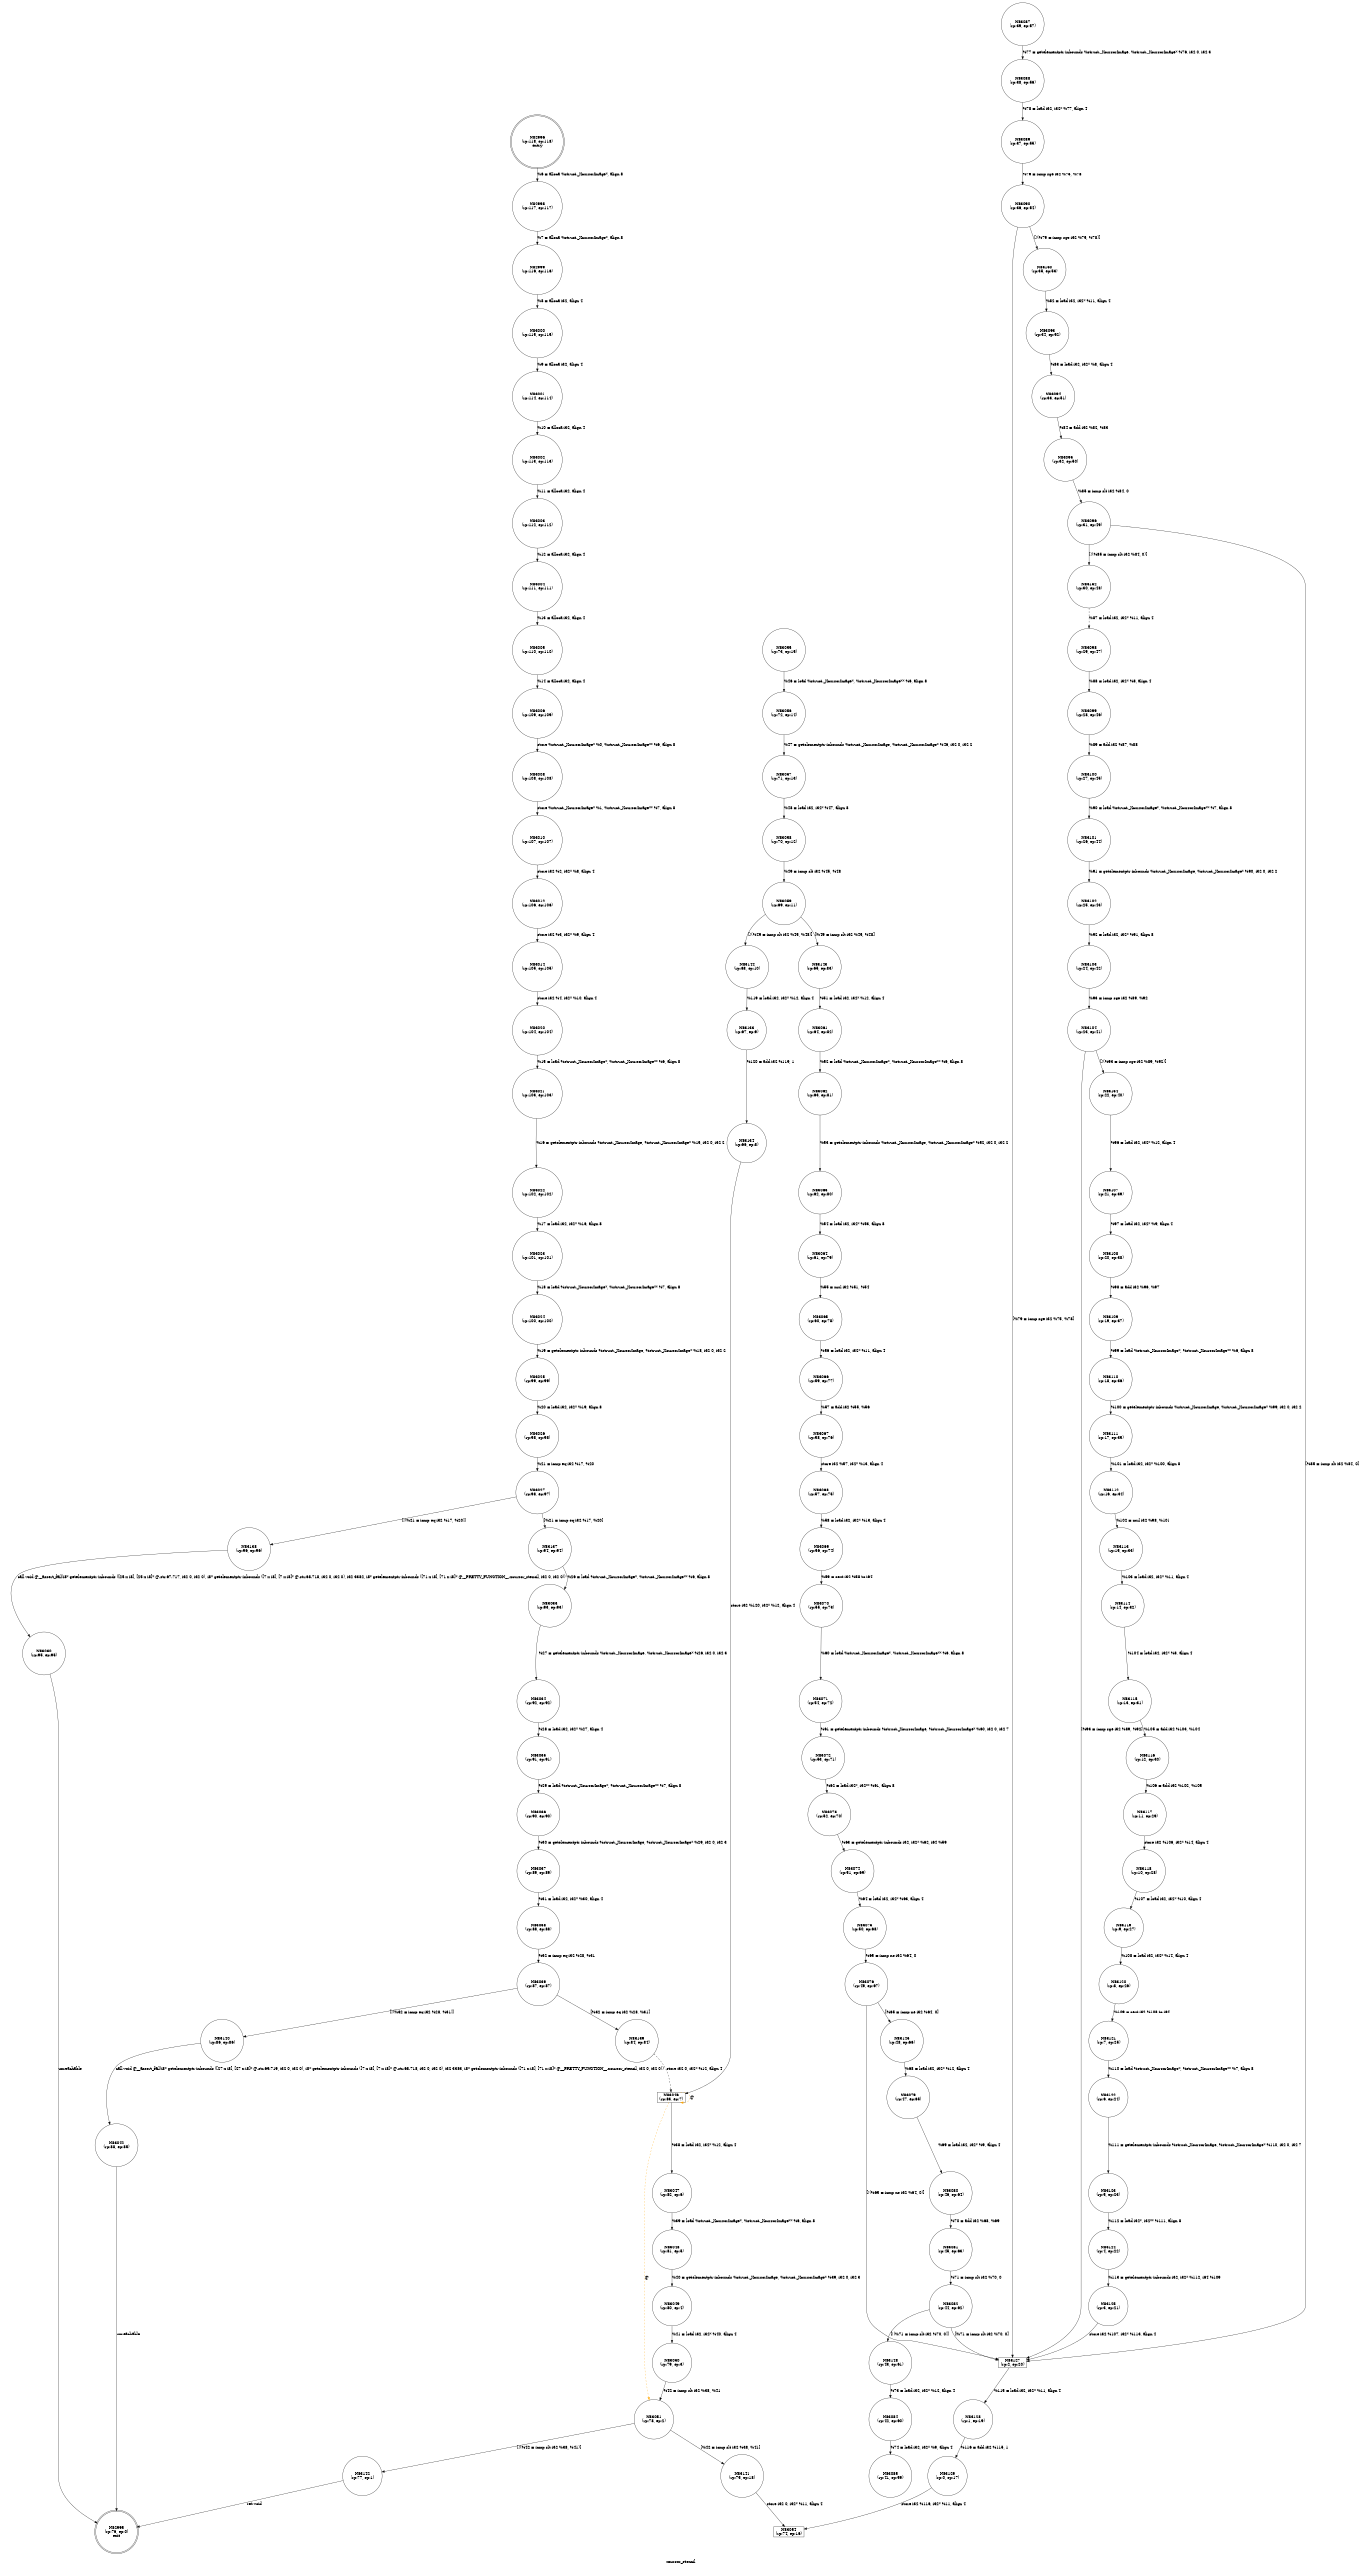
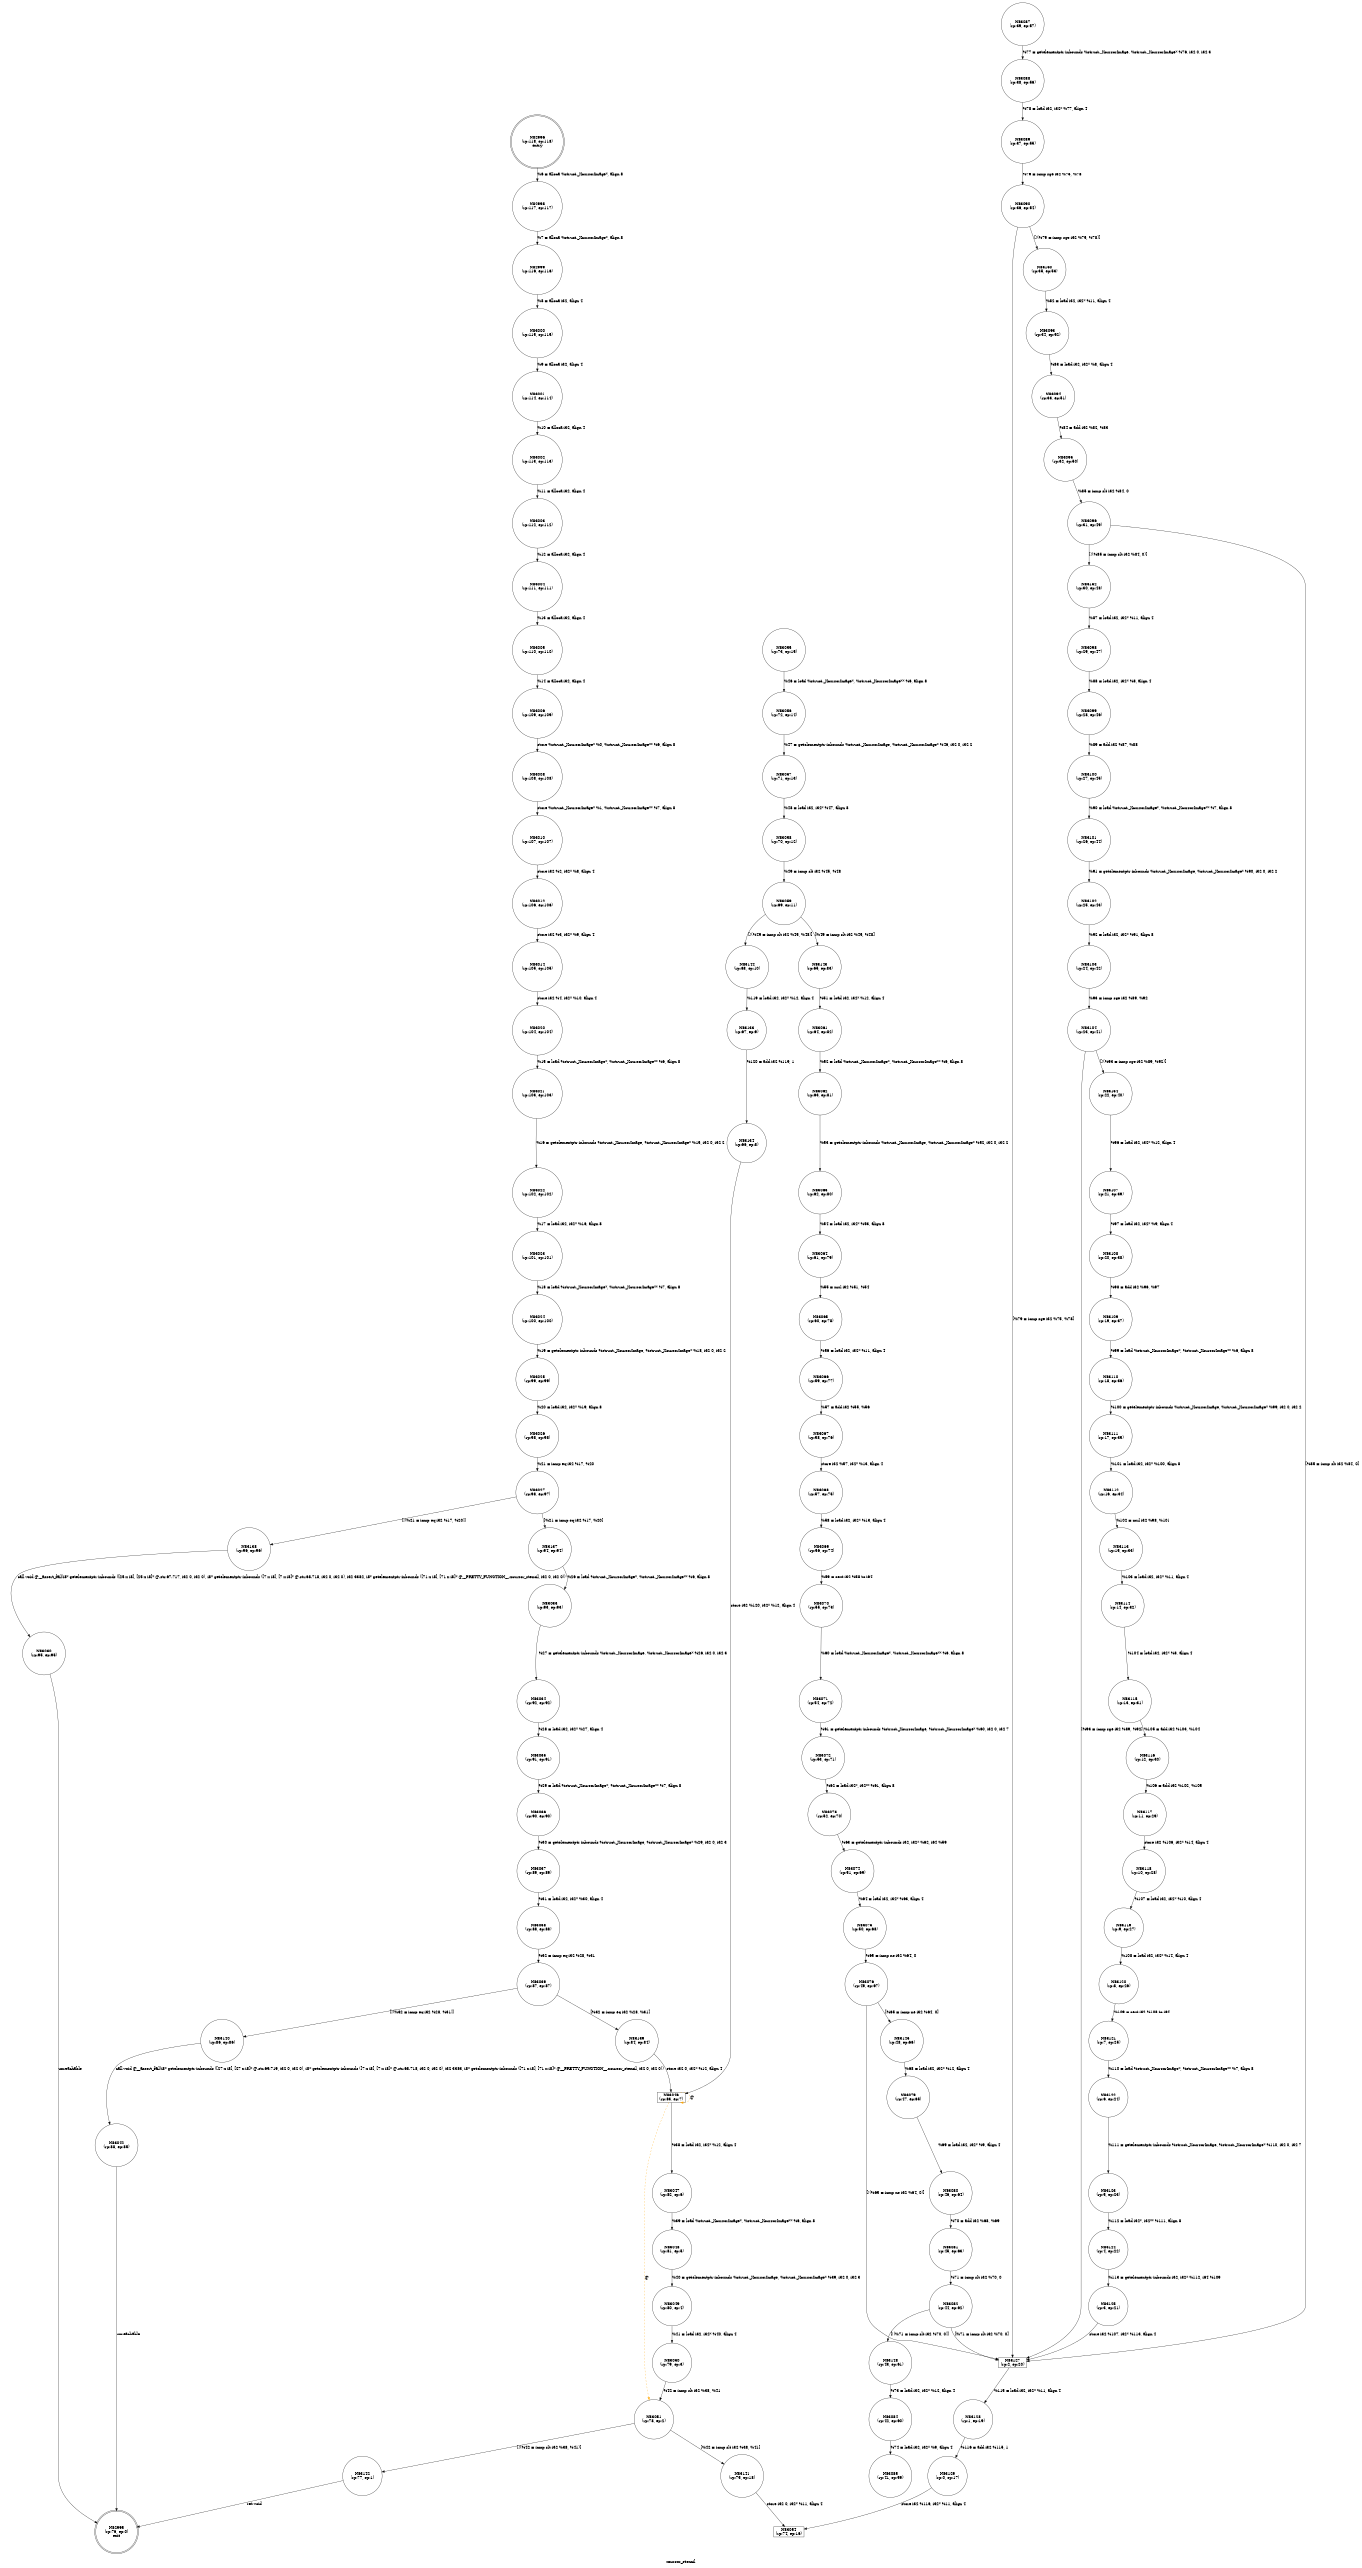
edge "N83152 (rp:30, ep:48)" -> "N83098 (rp:29, ep:47)": style dashed -> solid
edge "N83139 (rp:84, ep:84)" -> "N83046 (rp:83, ep:7)": style dashed -> solid
